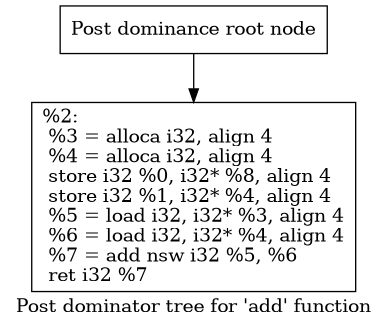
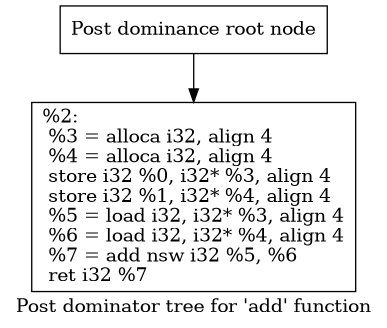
node "%2:": text "store i32 %0, i32* %8, align 4" -> "store i32 %0, i32* %3, align 4"
